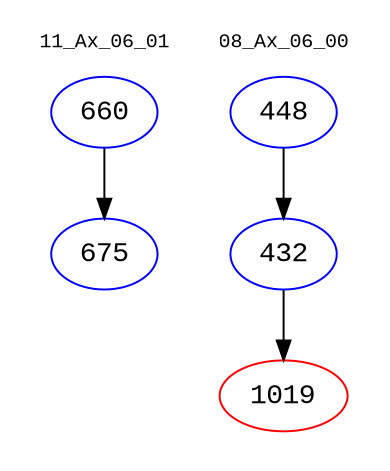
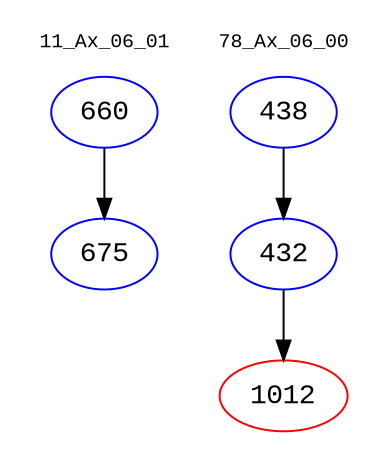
cluster "08_Ax_06_00": label "08_Ax_06_00" -> "78_Ax_06_00"
node "448": label "448" -> "438"
node "1019": label "1019" -> "1012"
